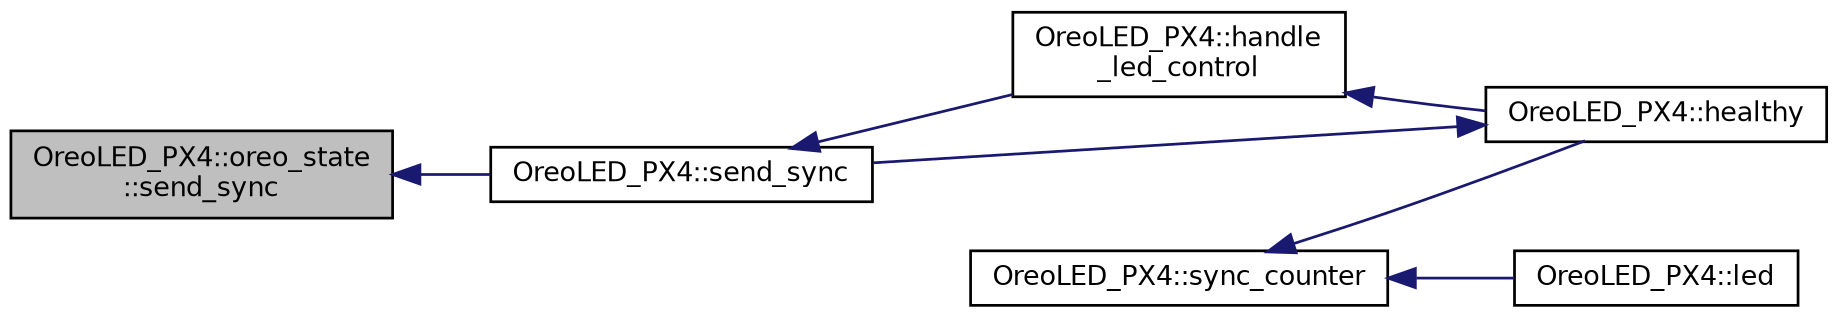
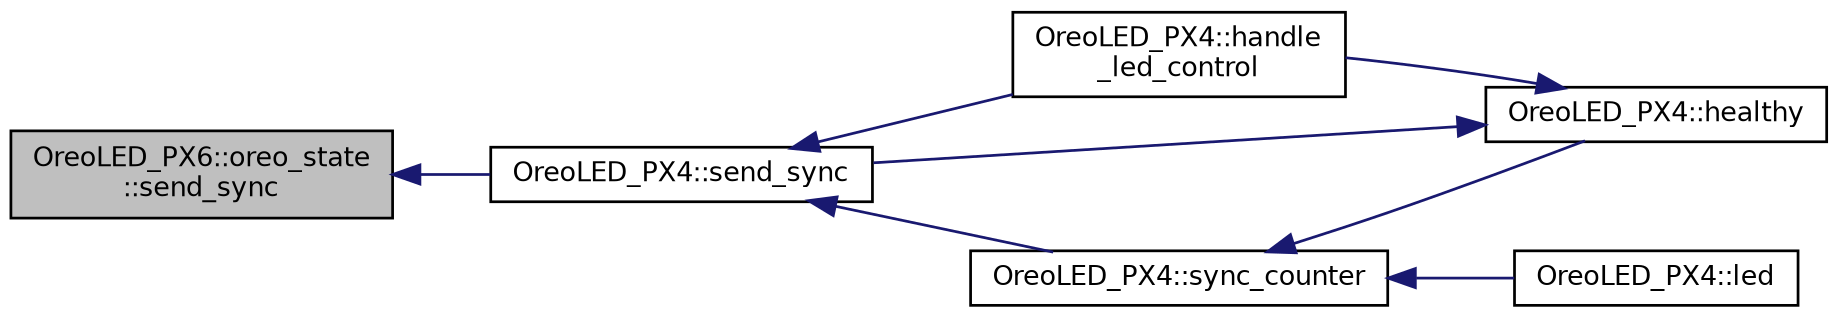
edge "OreoLED_PX4::healthy" -> "OreoLED_PX4::handle _led_control": reversed
node "OreoLED_PX4::oreo_state ::send_sync": label "OreoLED_PX4::oreo_state ::send_sync" -> "OreoLED_PX6::oreo_state ::send_sync"
edge "OreoLED_PX4::sync_counter" -> "OreoLED_PX4::send_sync": added
